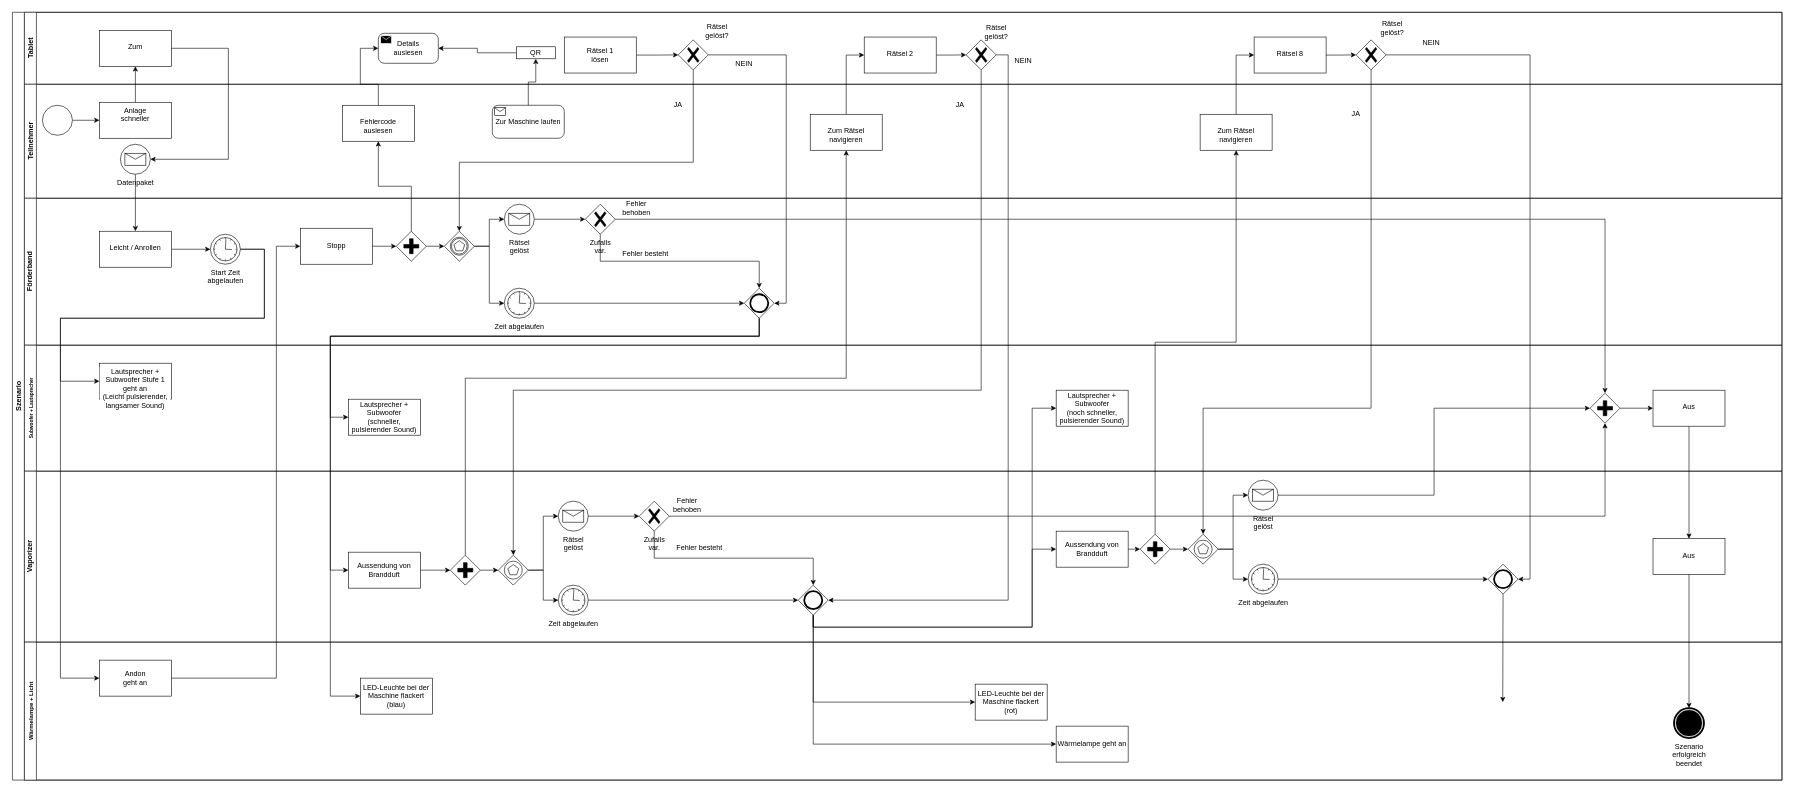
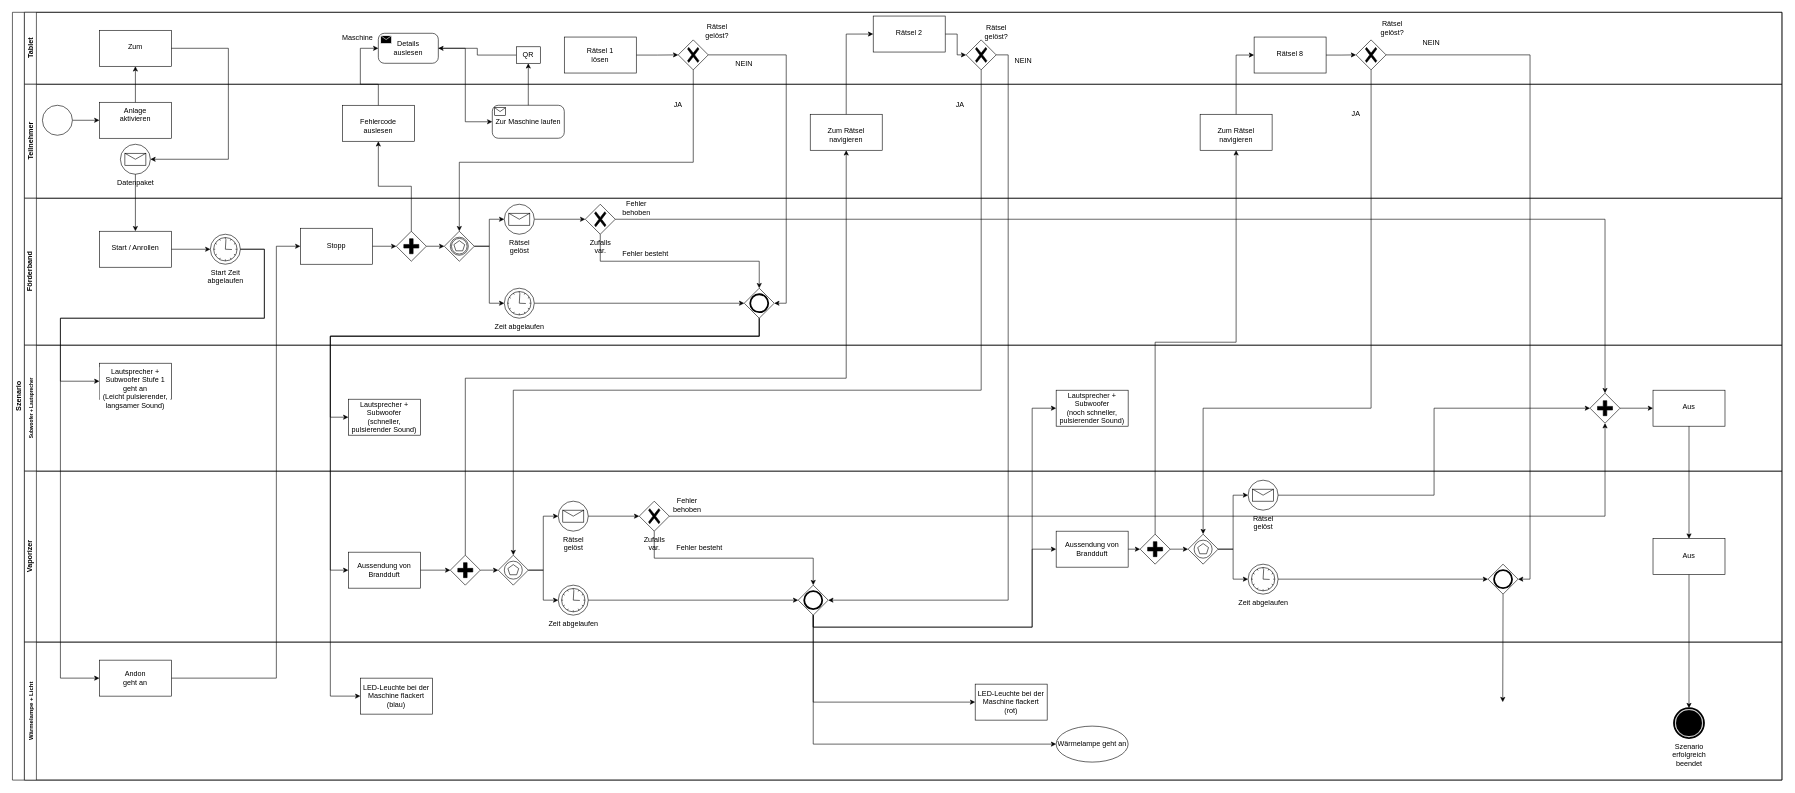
node "Maschine": added
node "QR": size 39x12 -> 24x17
node "Rätsel 2": moved (900, 55) -> (909, 34)
node "Anlage schneller": label "Anlage schneller" -> "Anlage aktivieren"
edge "Details auslesen" -> "Zur Maschine laufen": added
node "Leicht / Anrollen": label "Leicht / Anrollen" -> "Start / Anrollen"
node "Wärmelampe geht an": shape rectangle -> ellipse
